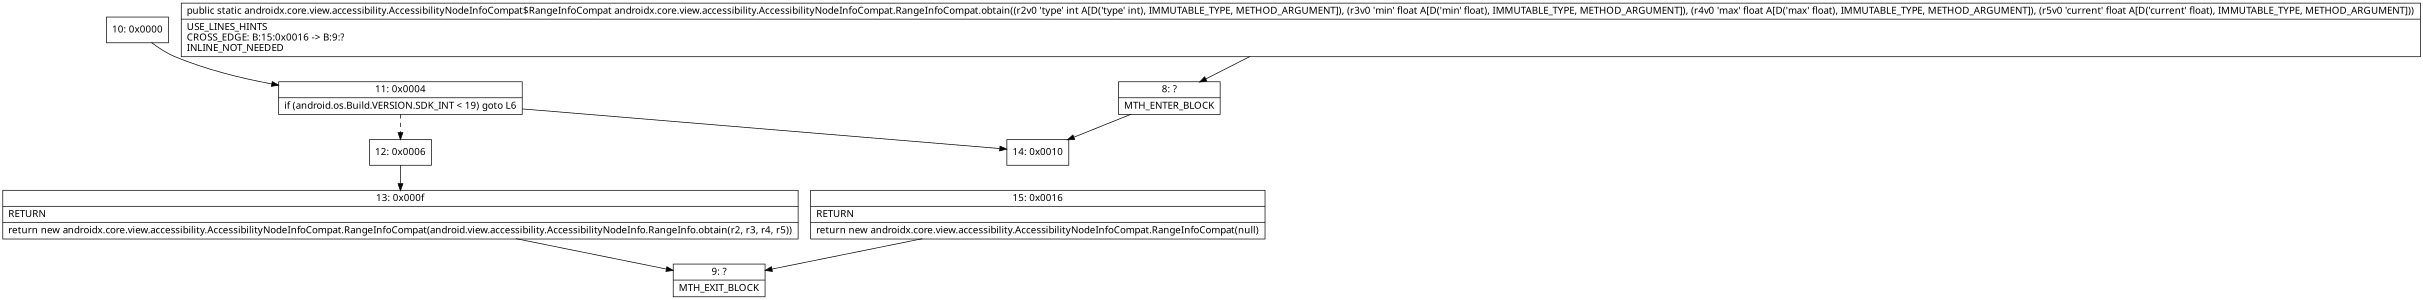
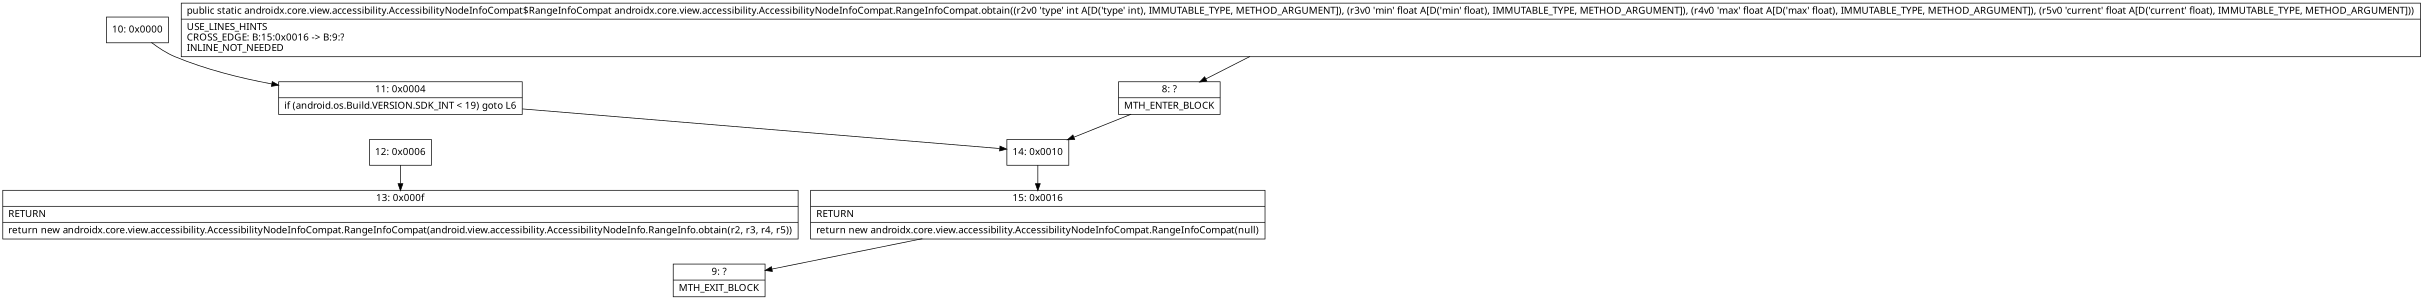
edge "11: 0x0004" -> "12: 0x0006": removed
edge "14: 0x0010" -> "15: 0x0016": added
edge "13: 0x000f" -> "9: ?": removed
